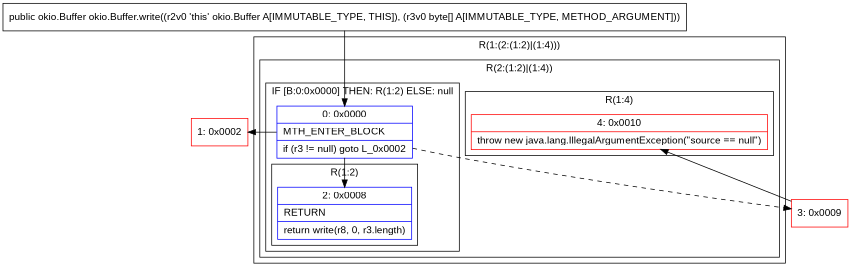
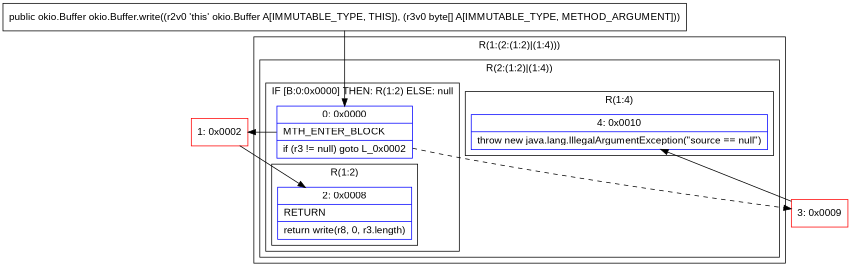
node "4: 0x0010": color red -> blue
edge "0: 0x0000" -> "2: 0x0008": now "1: 0x0002" -> "2: 0x0008"
